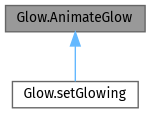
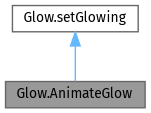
edge "Glow.setGlowing" -> "Glow.AnimateGlow": reversed
